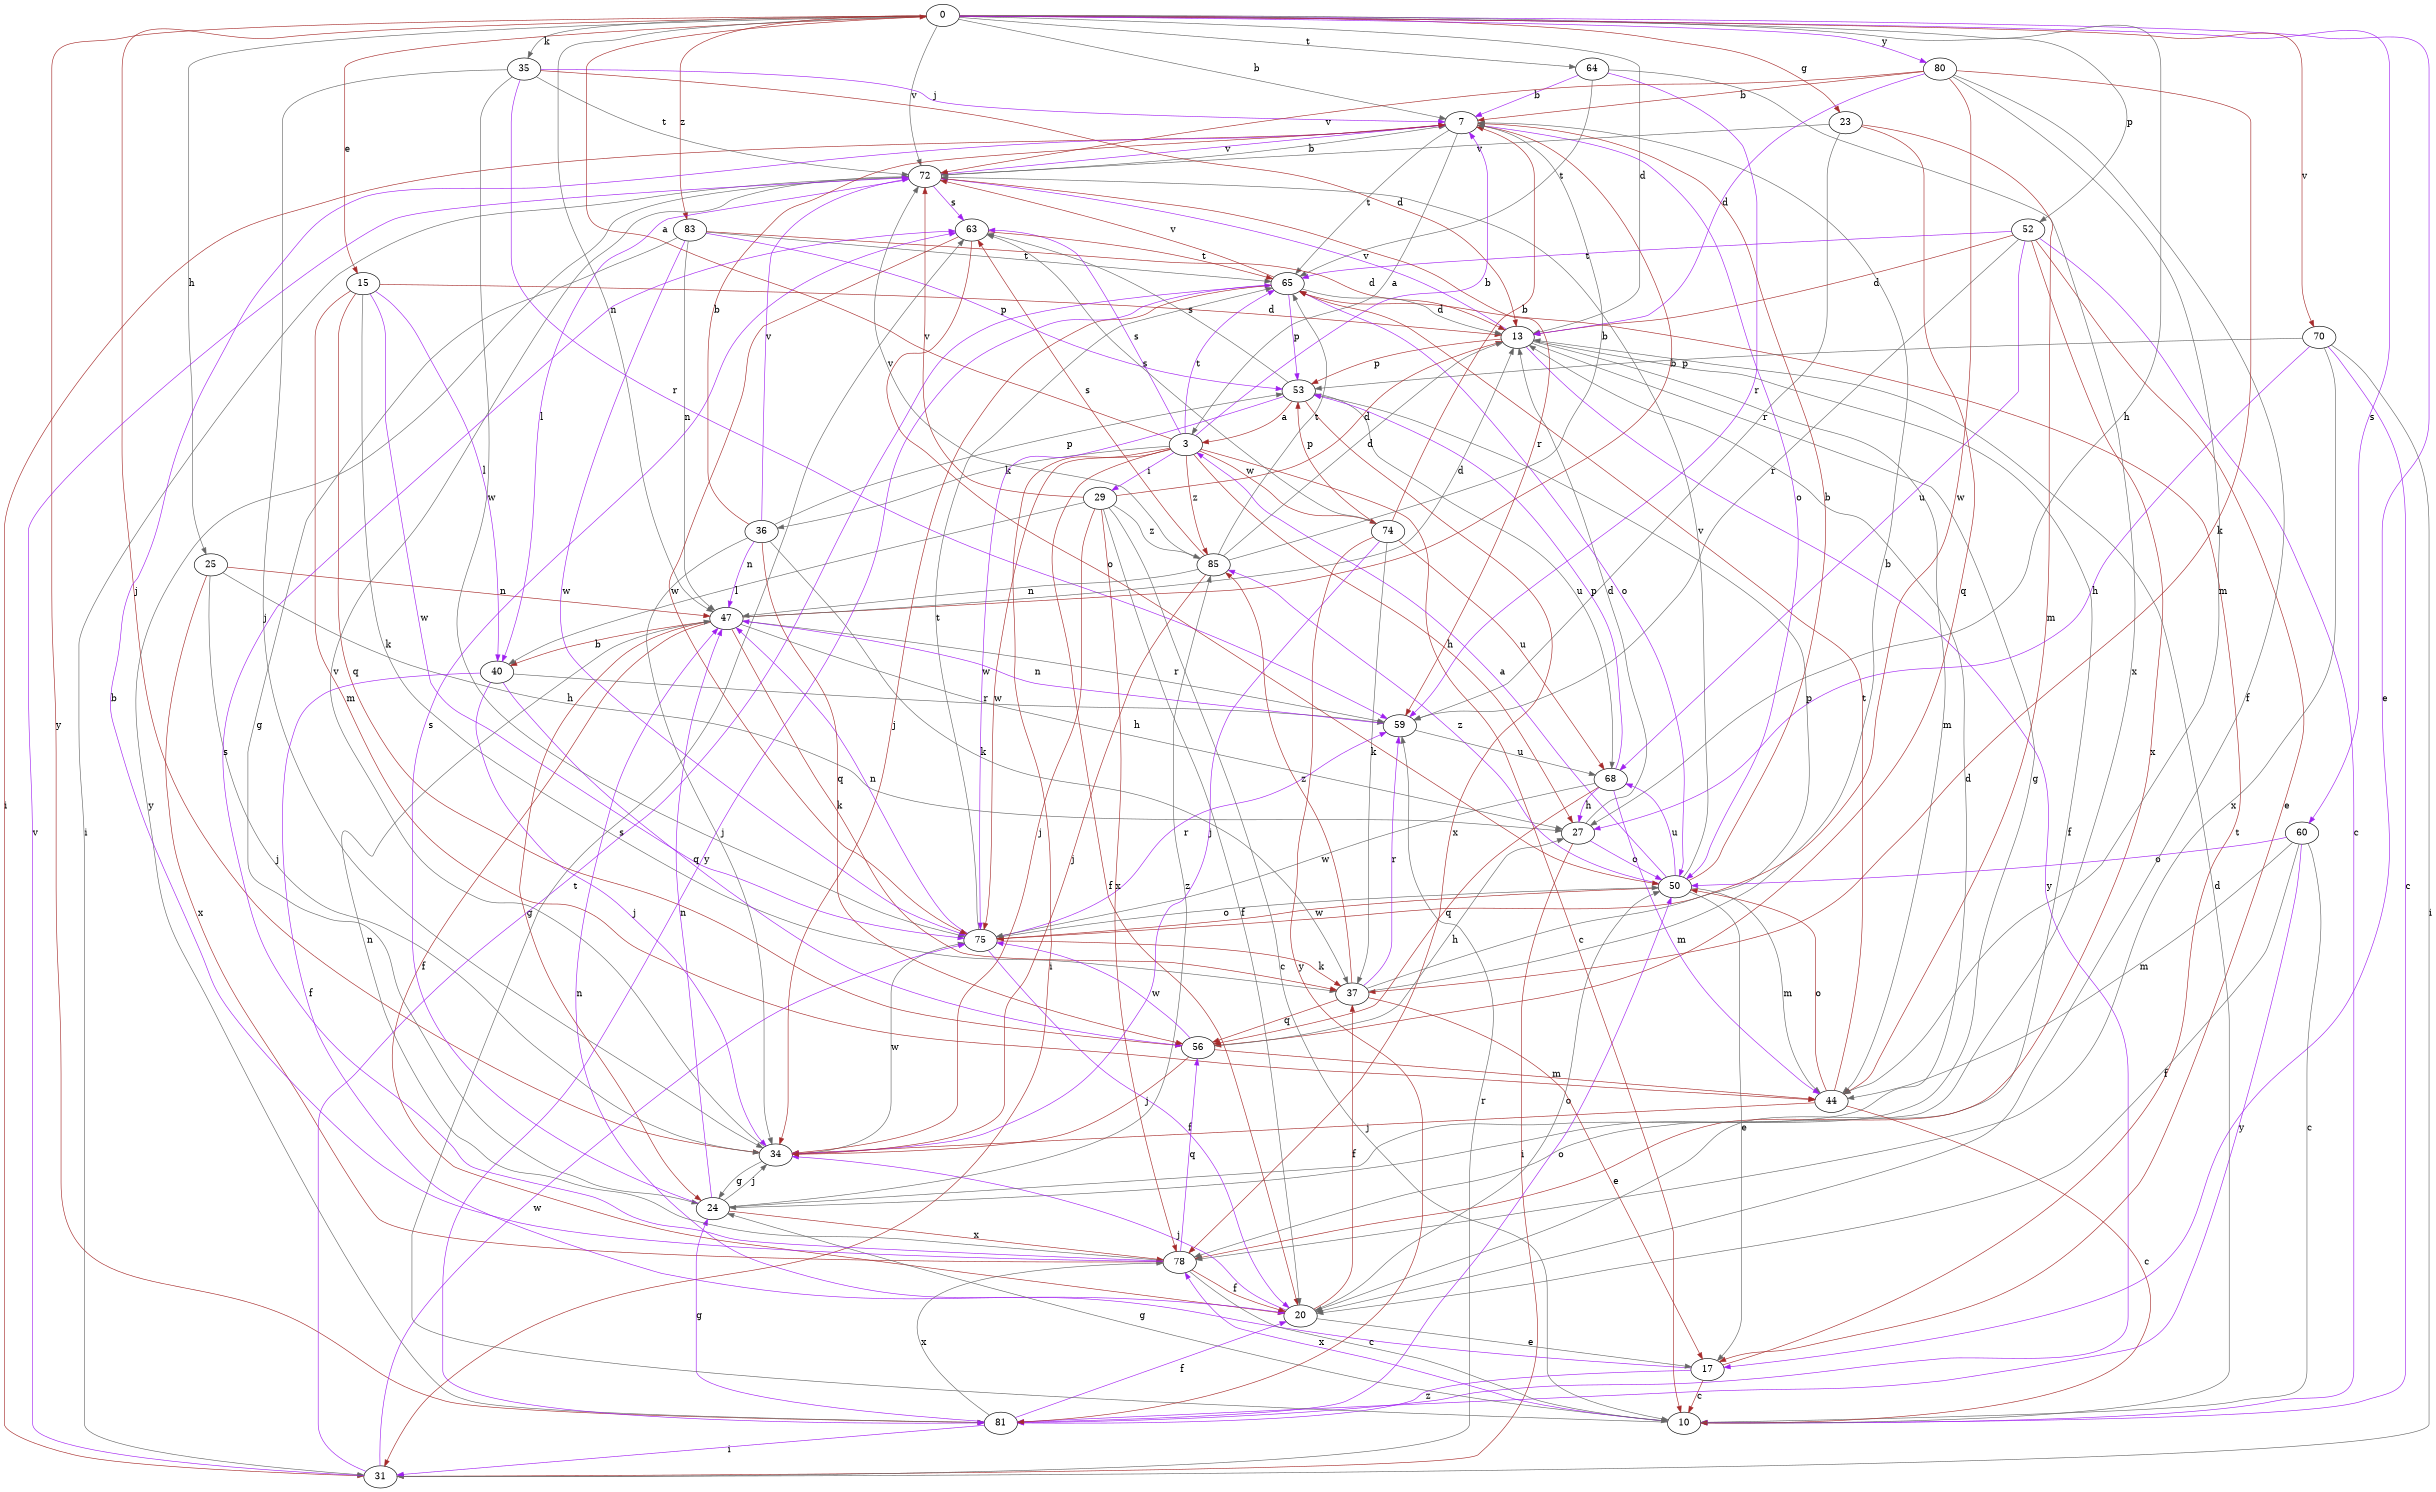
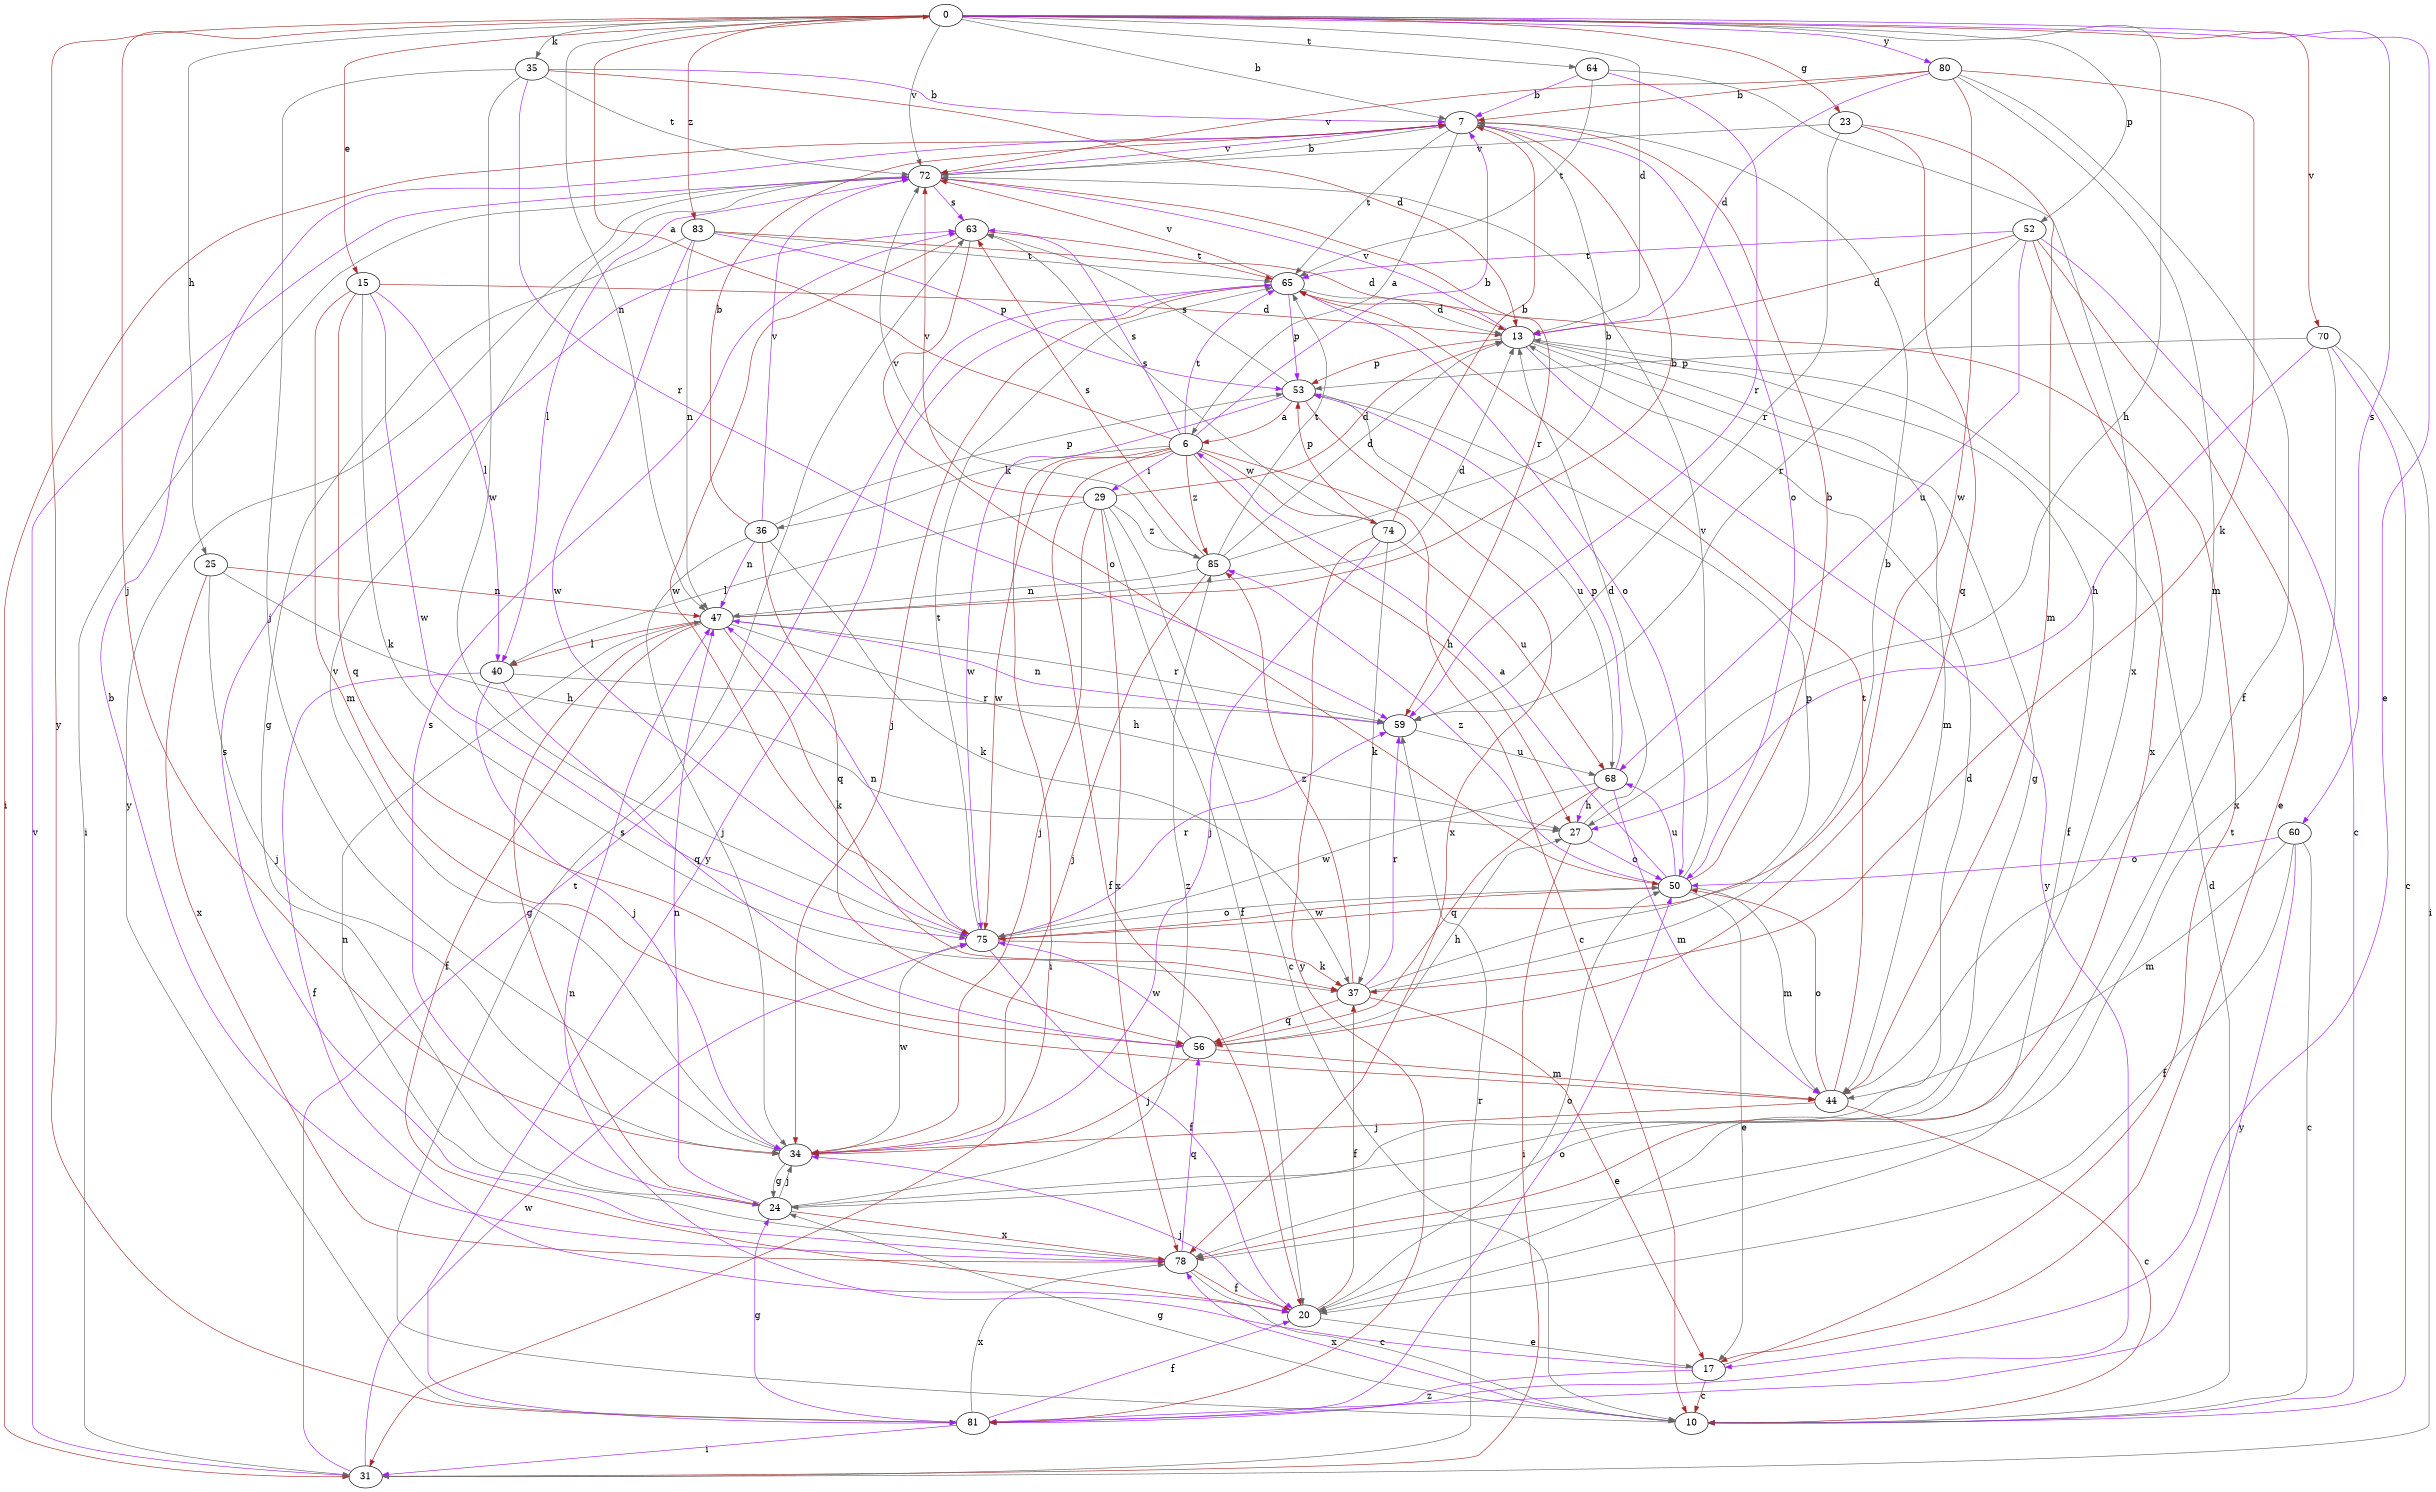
edge "35" -> "7": label "j" -> "b"
node "3": label "3" -> "6"
edge "47" -> "40": label "b" -> "l"
